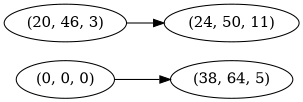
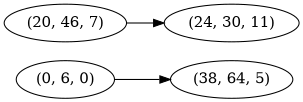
node "(20, 46, 3)": label "(20, 46, 3)" -> "(20, 46, 7)"
node "(24, 50, 11)": label "(24, 50, 11)" -> "(24, 30, 11)"
node "(0, 0, 0)": label "(0, 0, 0)" -> "(0, 6, 0)"
